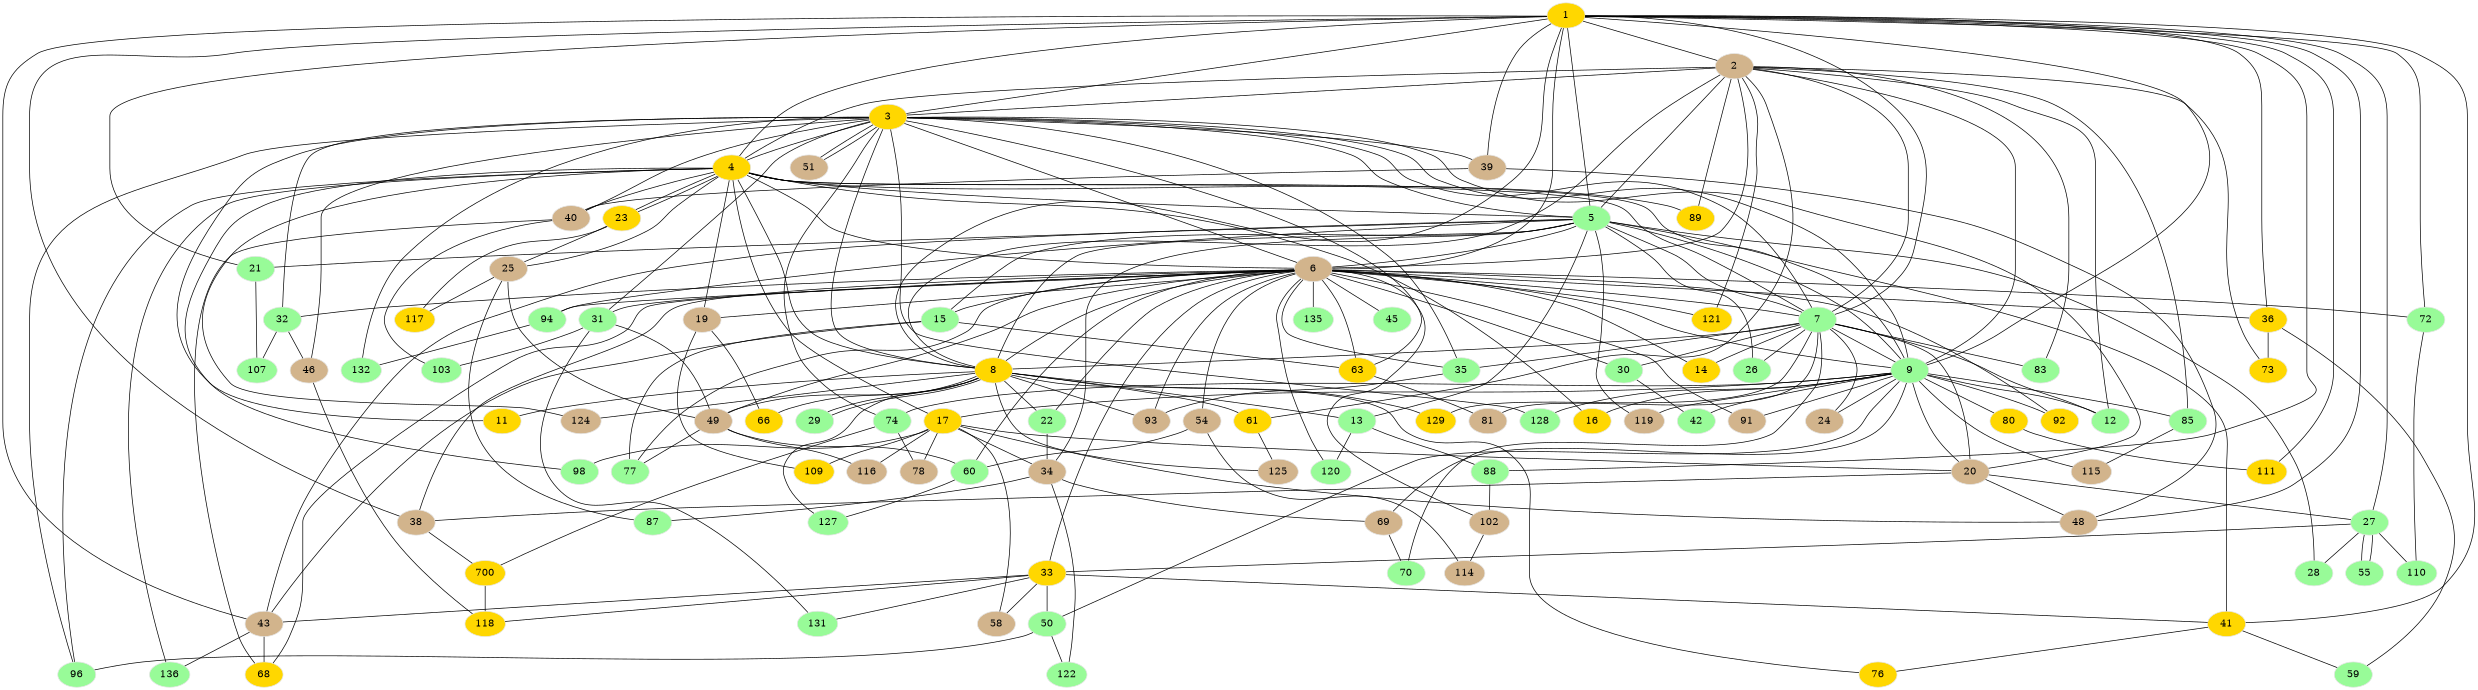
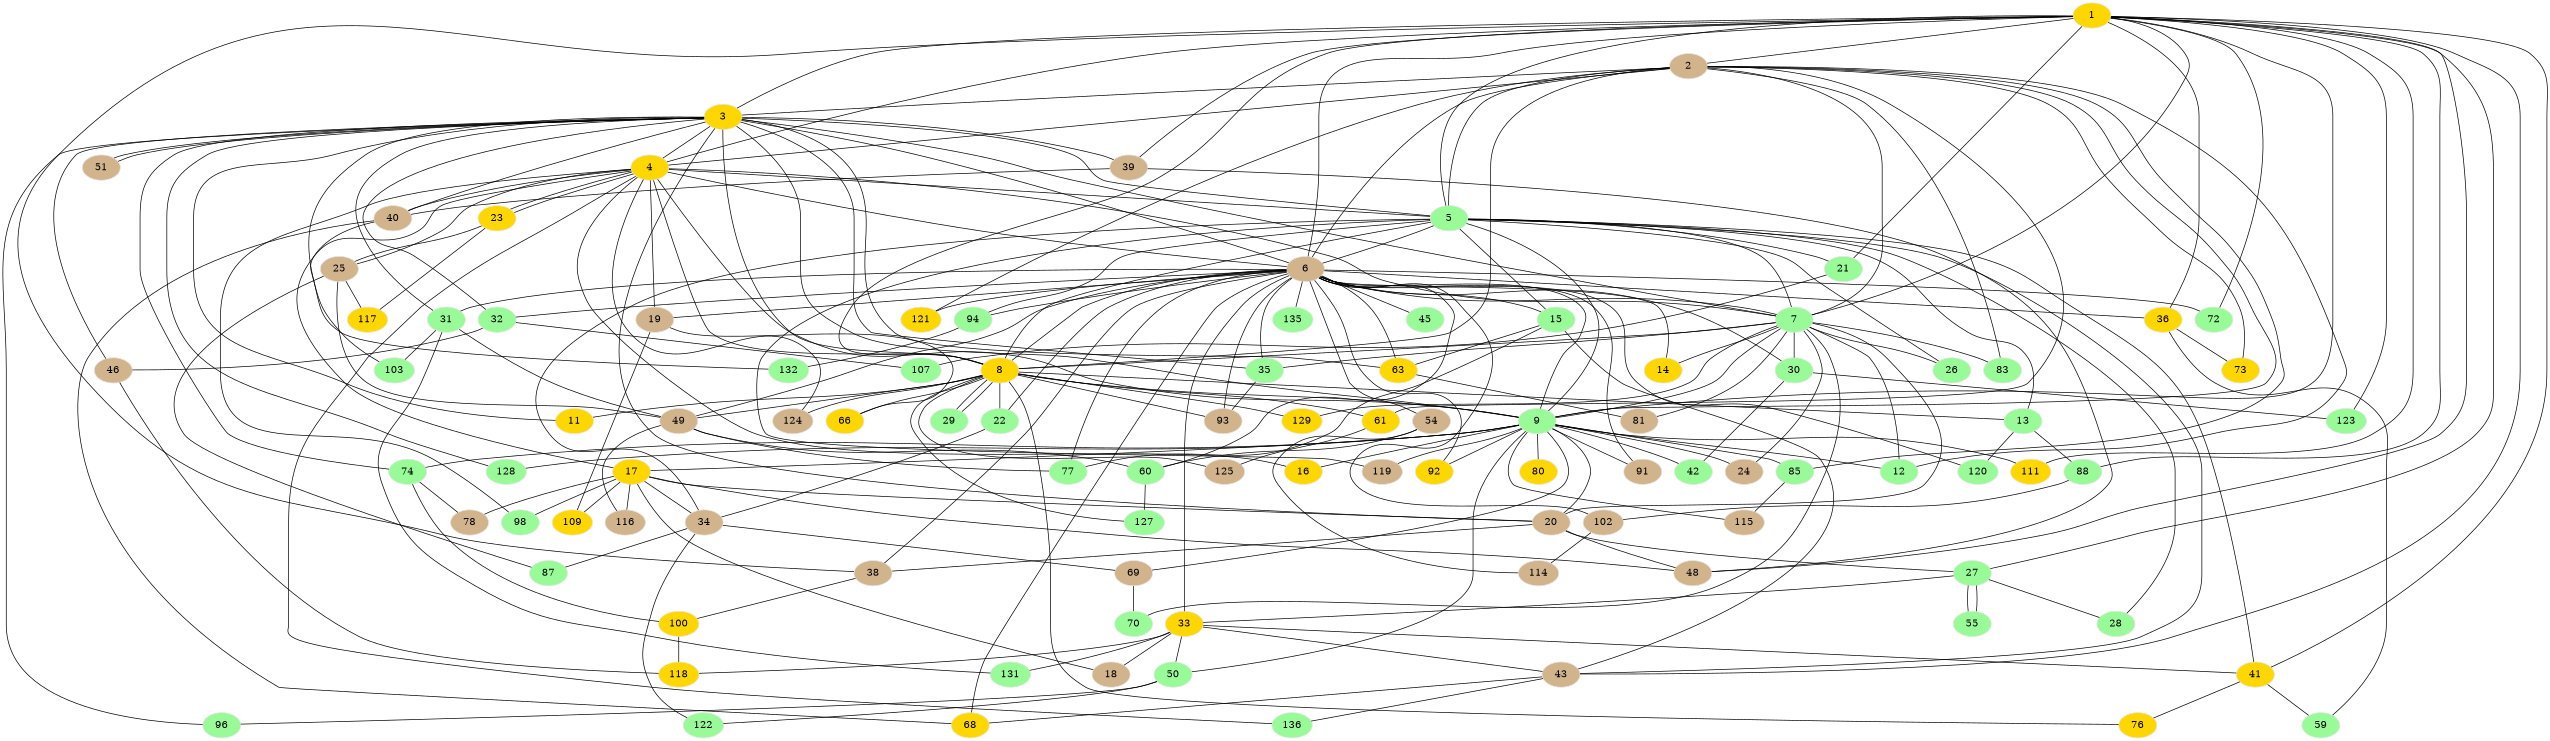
edge "4" -- "96": removed
node "89": removed
edge "8" -- "9": added
node "123": added
edge "80" -- "111": now "9" -- "111"
node "700": label "700" -> "100"
node "110": removed
node "58": label "58" -> "18"
